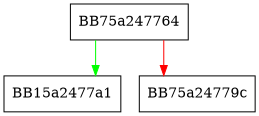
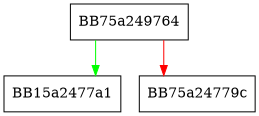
node "BB75a247764": label "BB75a247764" -> "BB75a249764"
